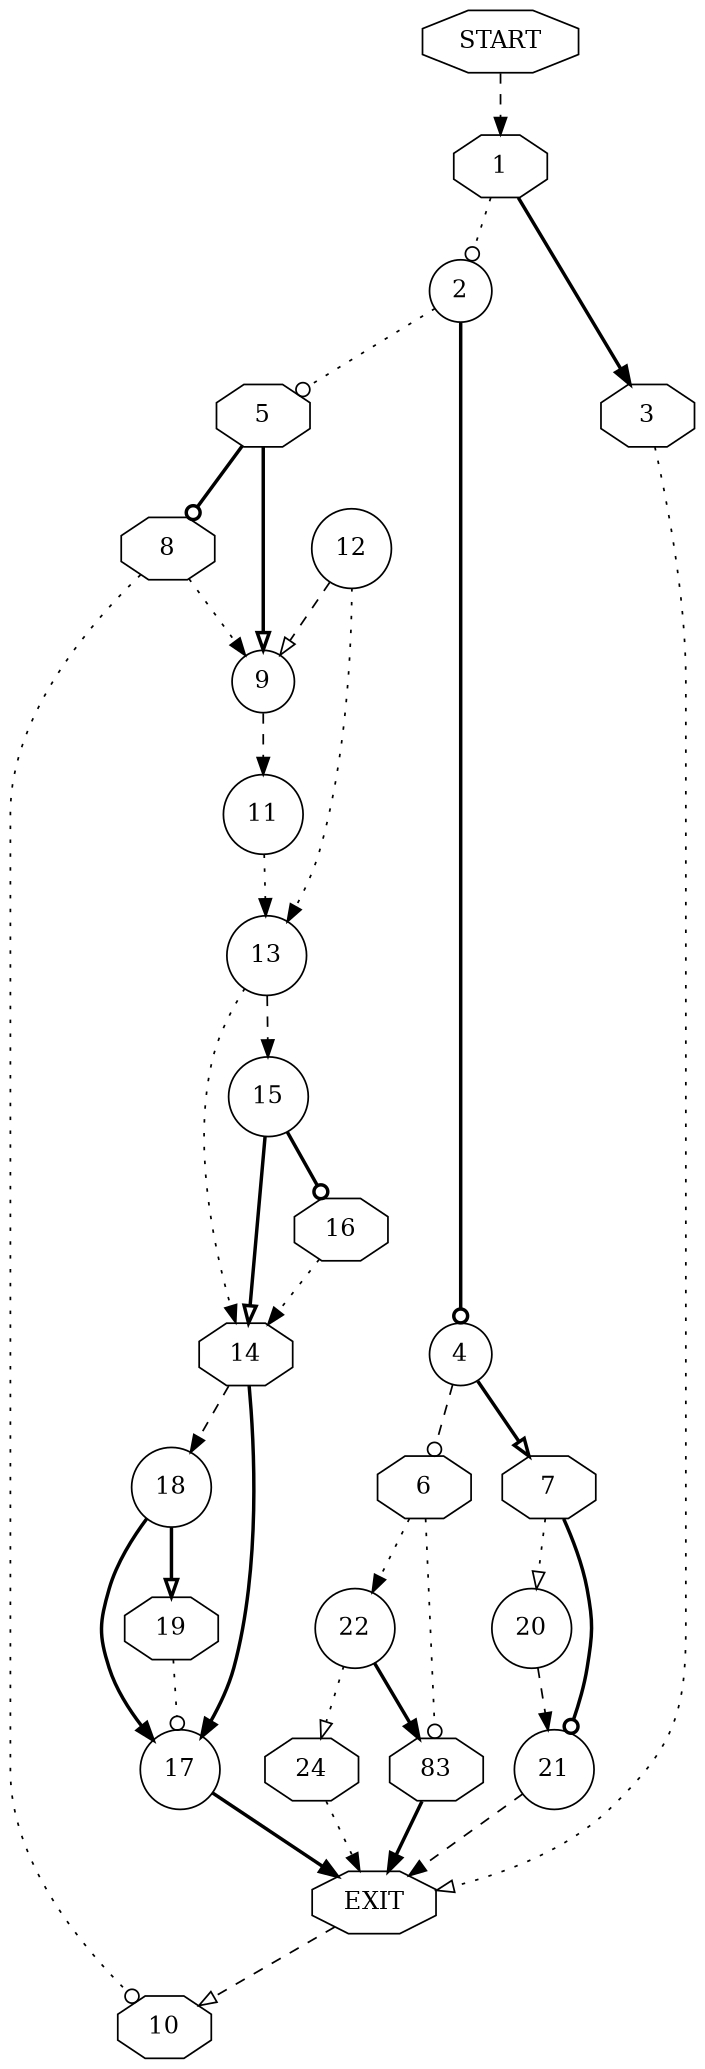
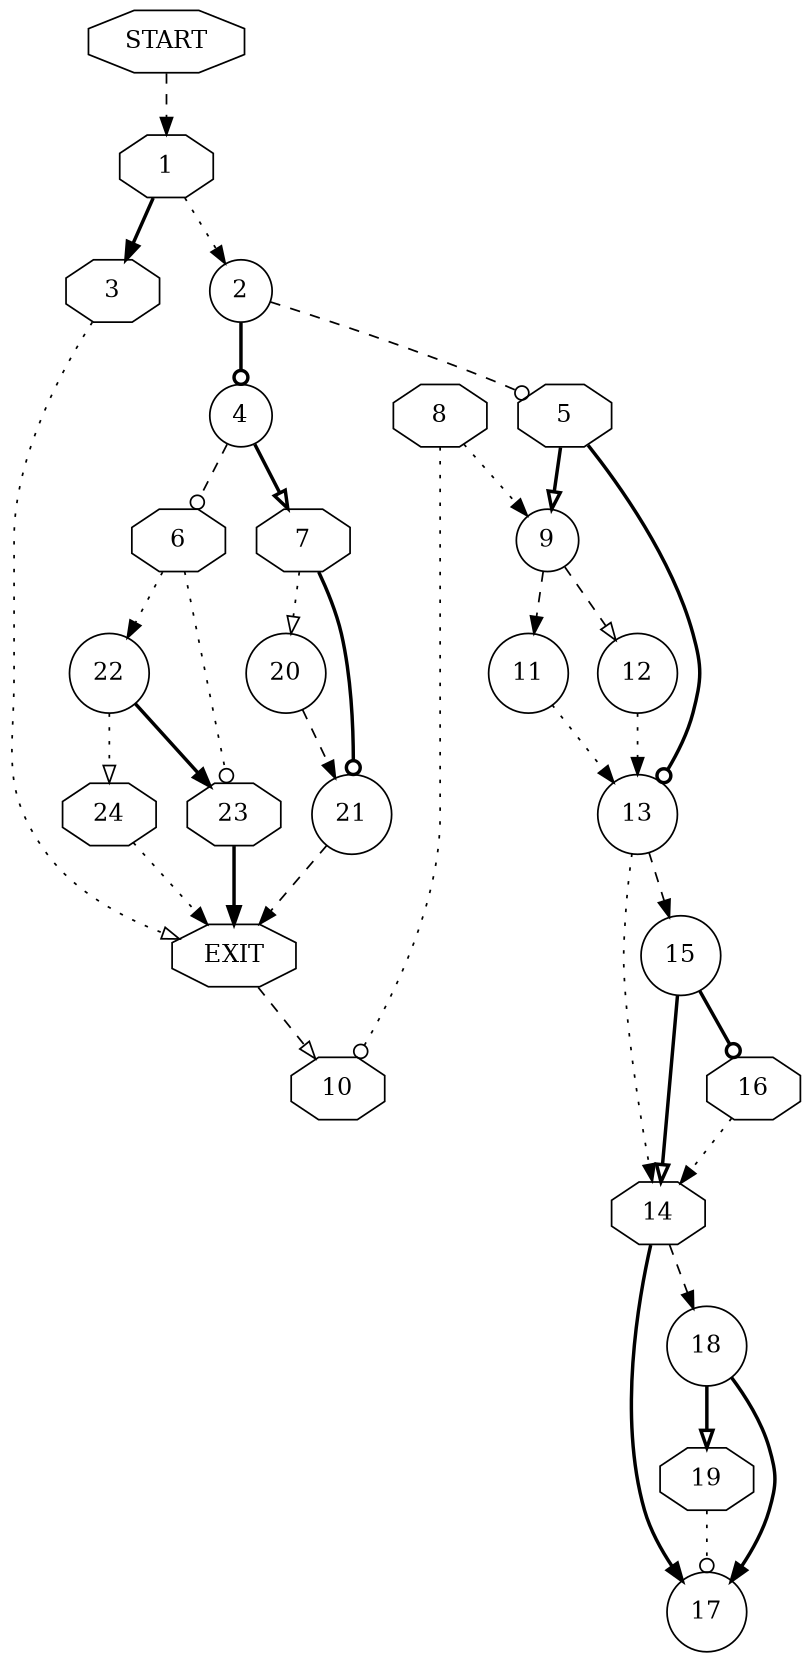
edge "1" -> "2": arrowhead odot -> normal
edge "2" -> "5": style dotted -> dashed
edge "5" -> "8": now "5" -> "13"
edge "12" -> "9": reversed
node "83": label "83" -> "23"
edge "17" -> "EXIT": removed
